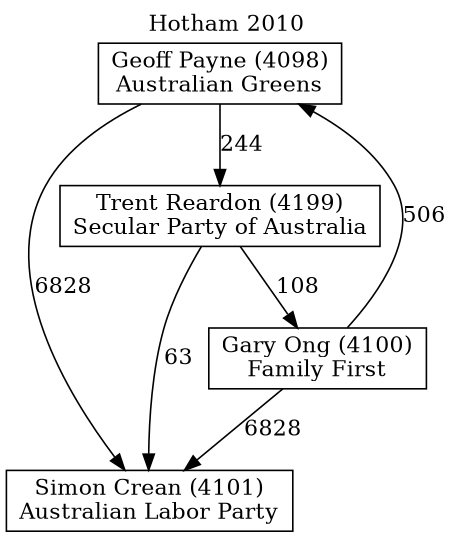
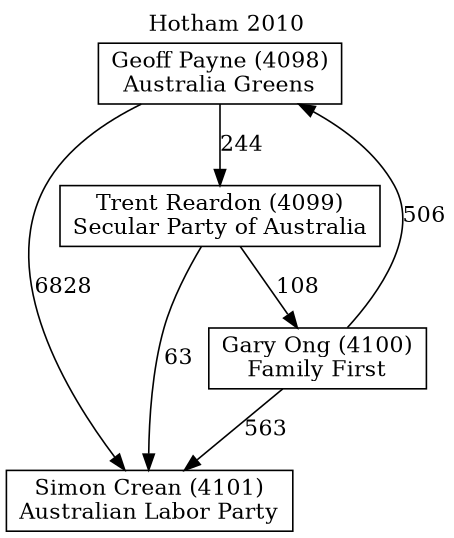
node "Geoff Payne (4098) Australian Greens": label "Geoff Payne (4098) Australian Greens" -> "Geoff Payne (4098) Australia Greens"
node "Trent Reardon (4199) Secular Party of Australia": label "Trent Reardon (4199) Secular Party of Australia" -> "Trent Reardon (4099) Secular Party of Australia"
edge "Gary Ong (4100) Family First" -> "Simon Crean (4101) Australian Labor Party": label "6828" -> "563"
